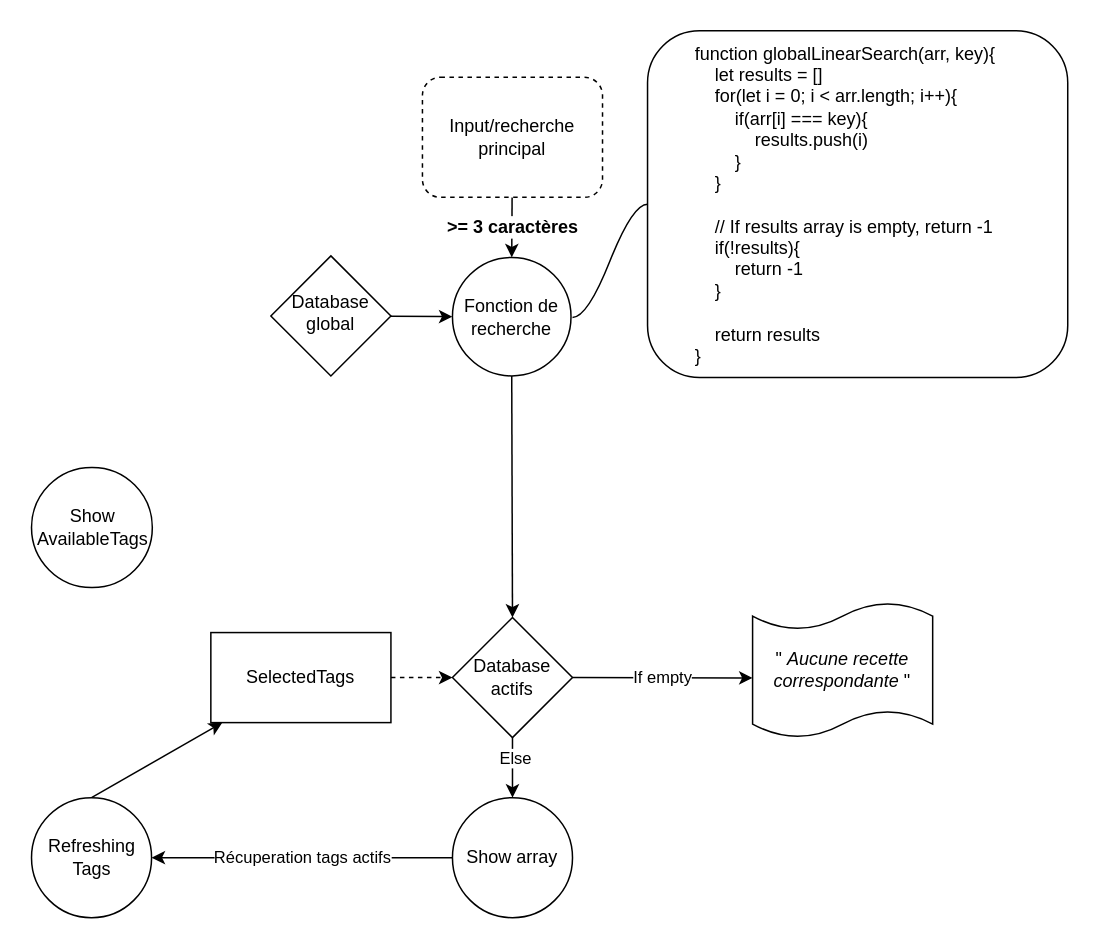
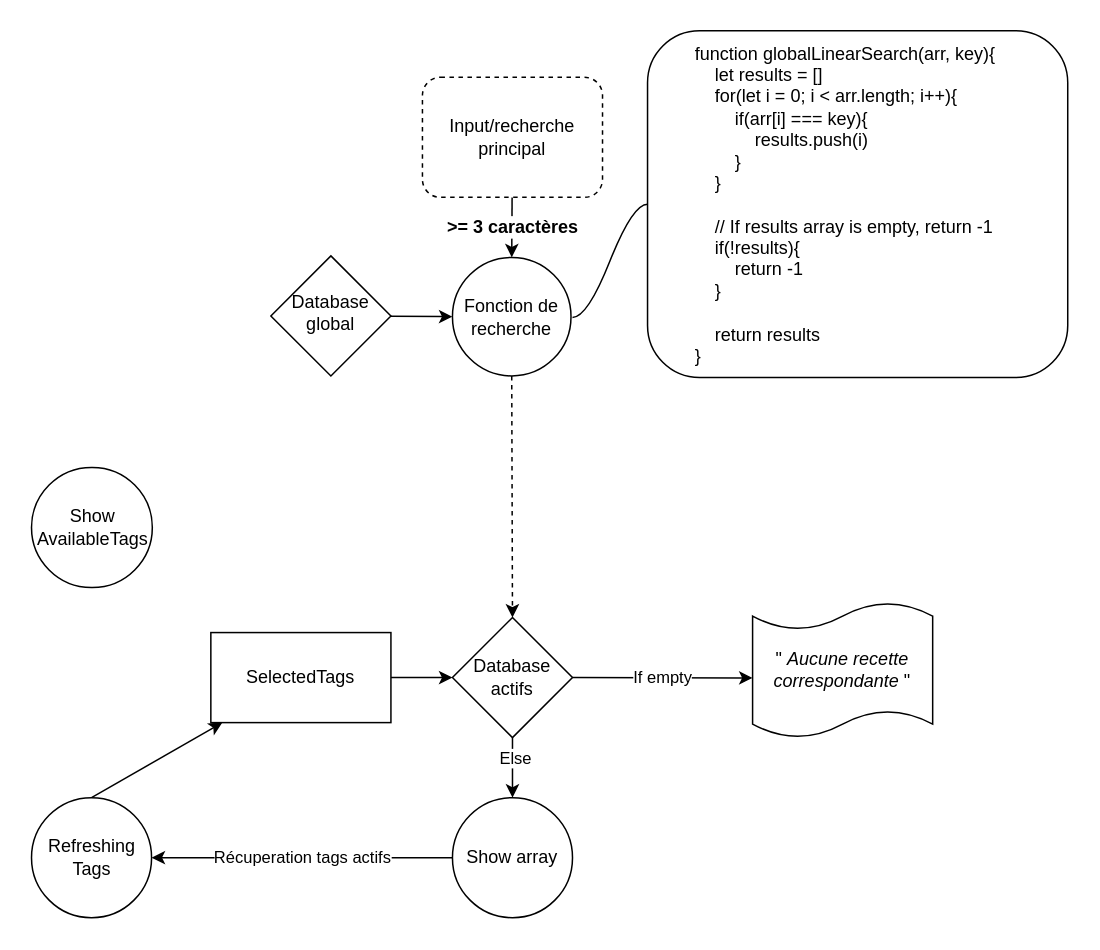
edge "Fonction de recherche" -> "Database actifs": style solid -> dashed
edge "SelectedTags" -> "Database actifs": style dashed -> solid
